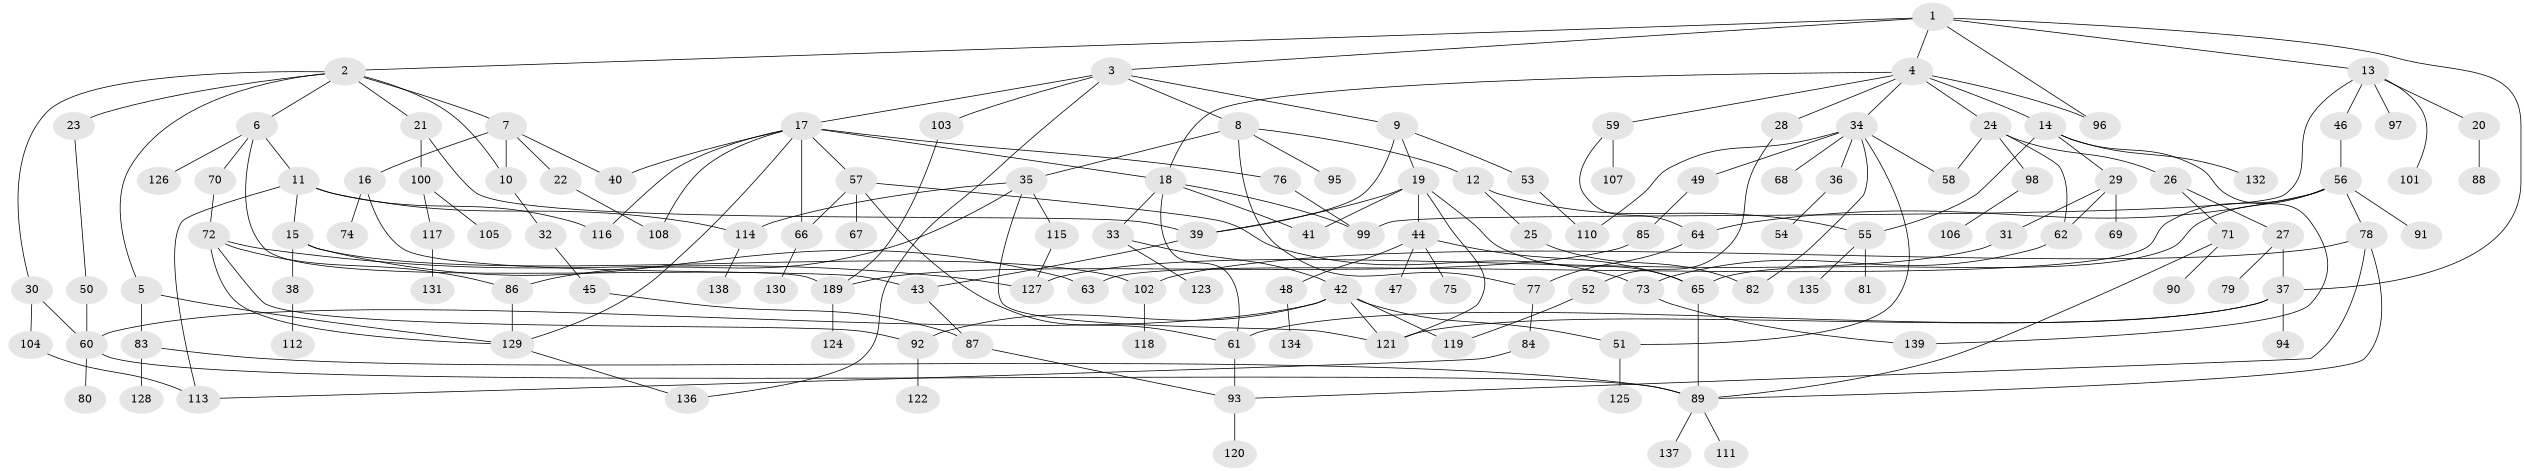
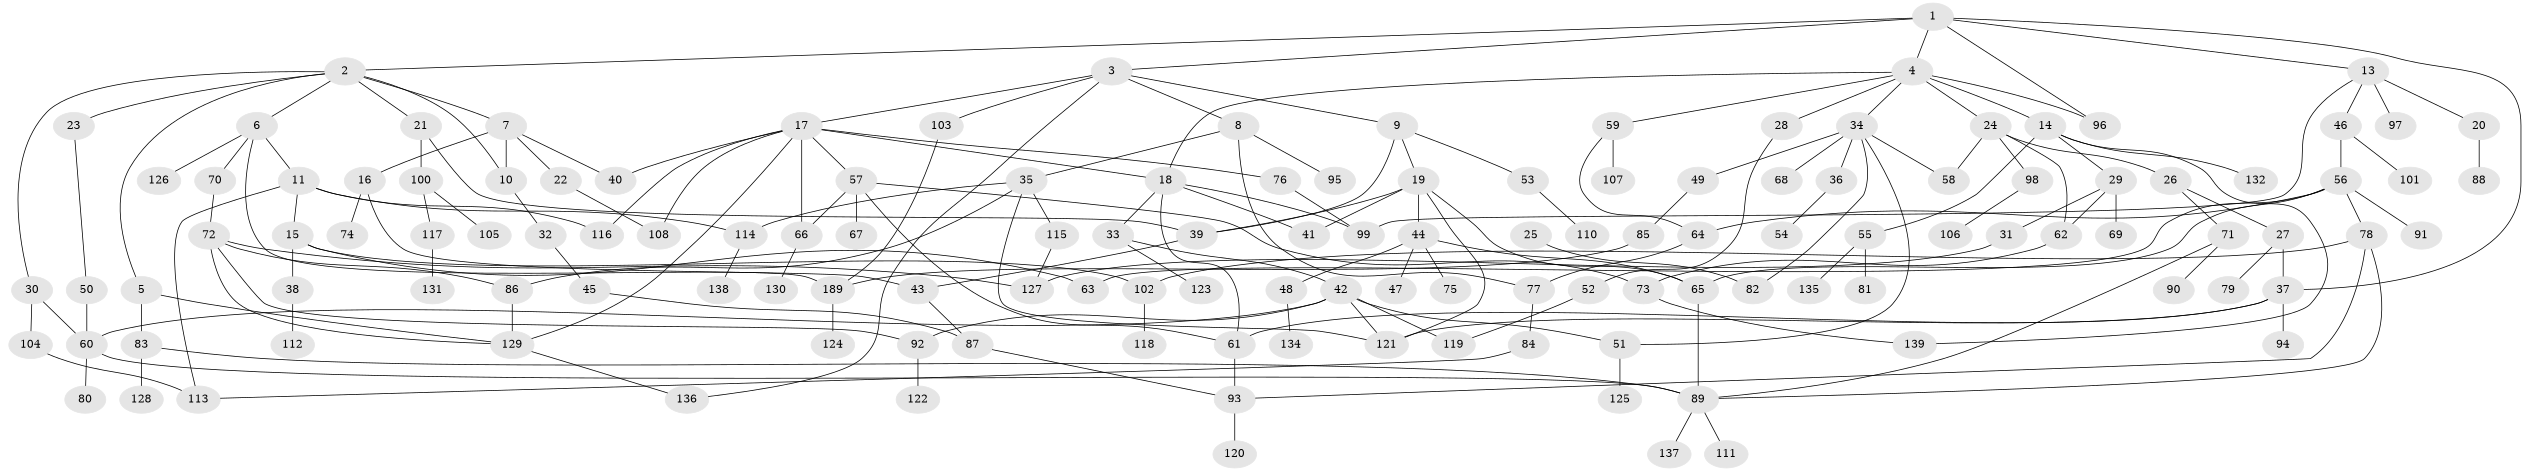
edge "13" -- "101": now "46" -- "101"
edge "34" -- "110": removed
node "12": removed
